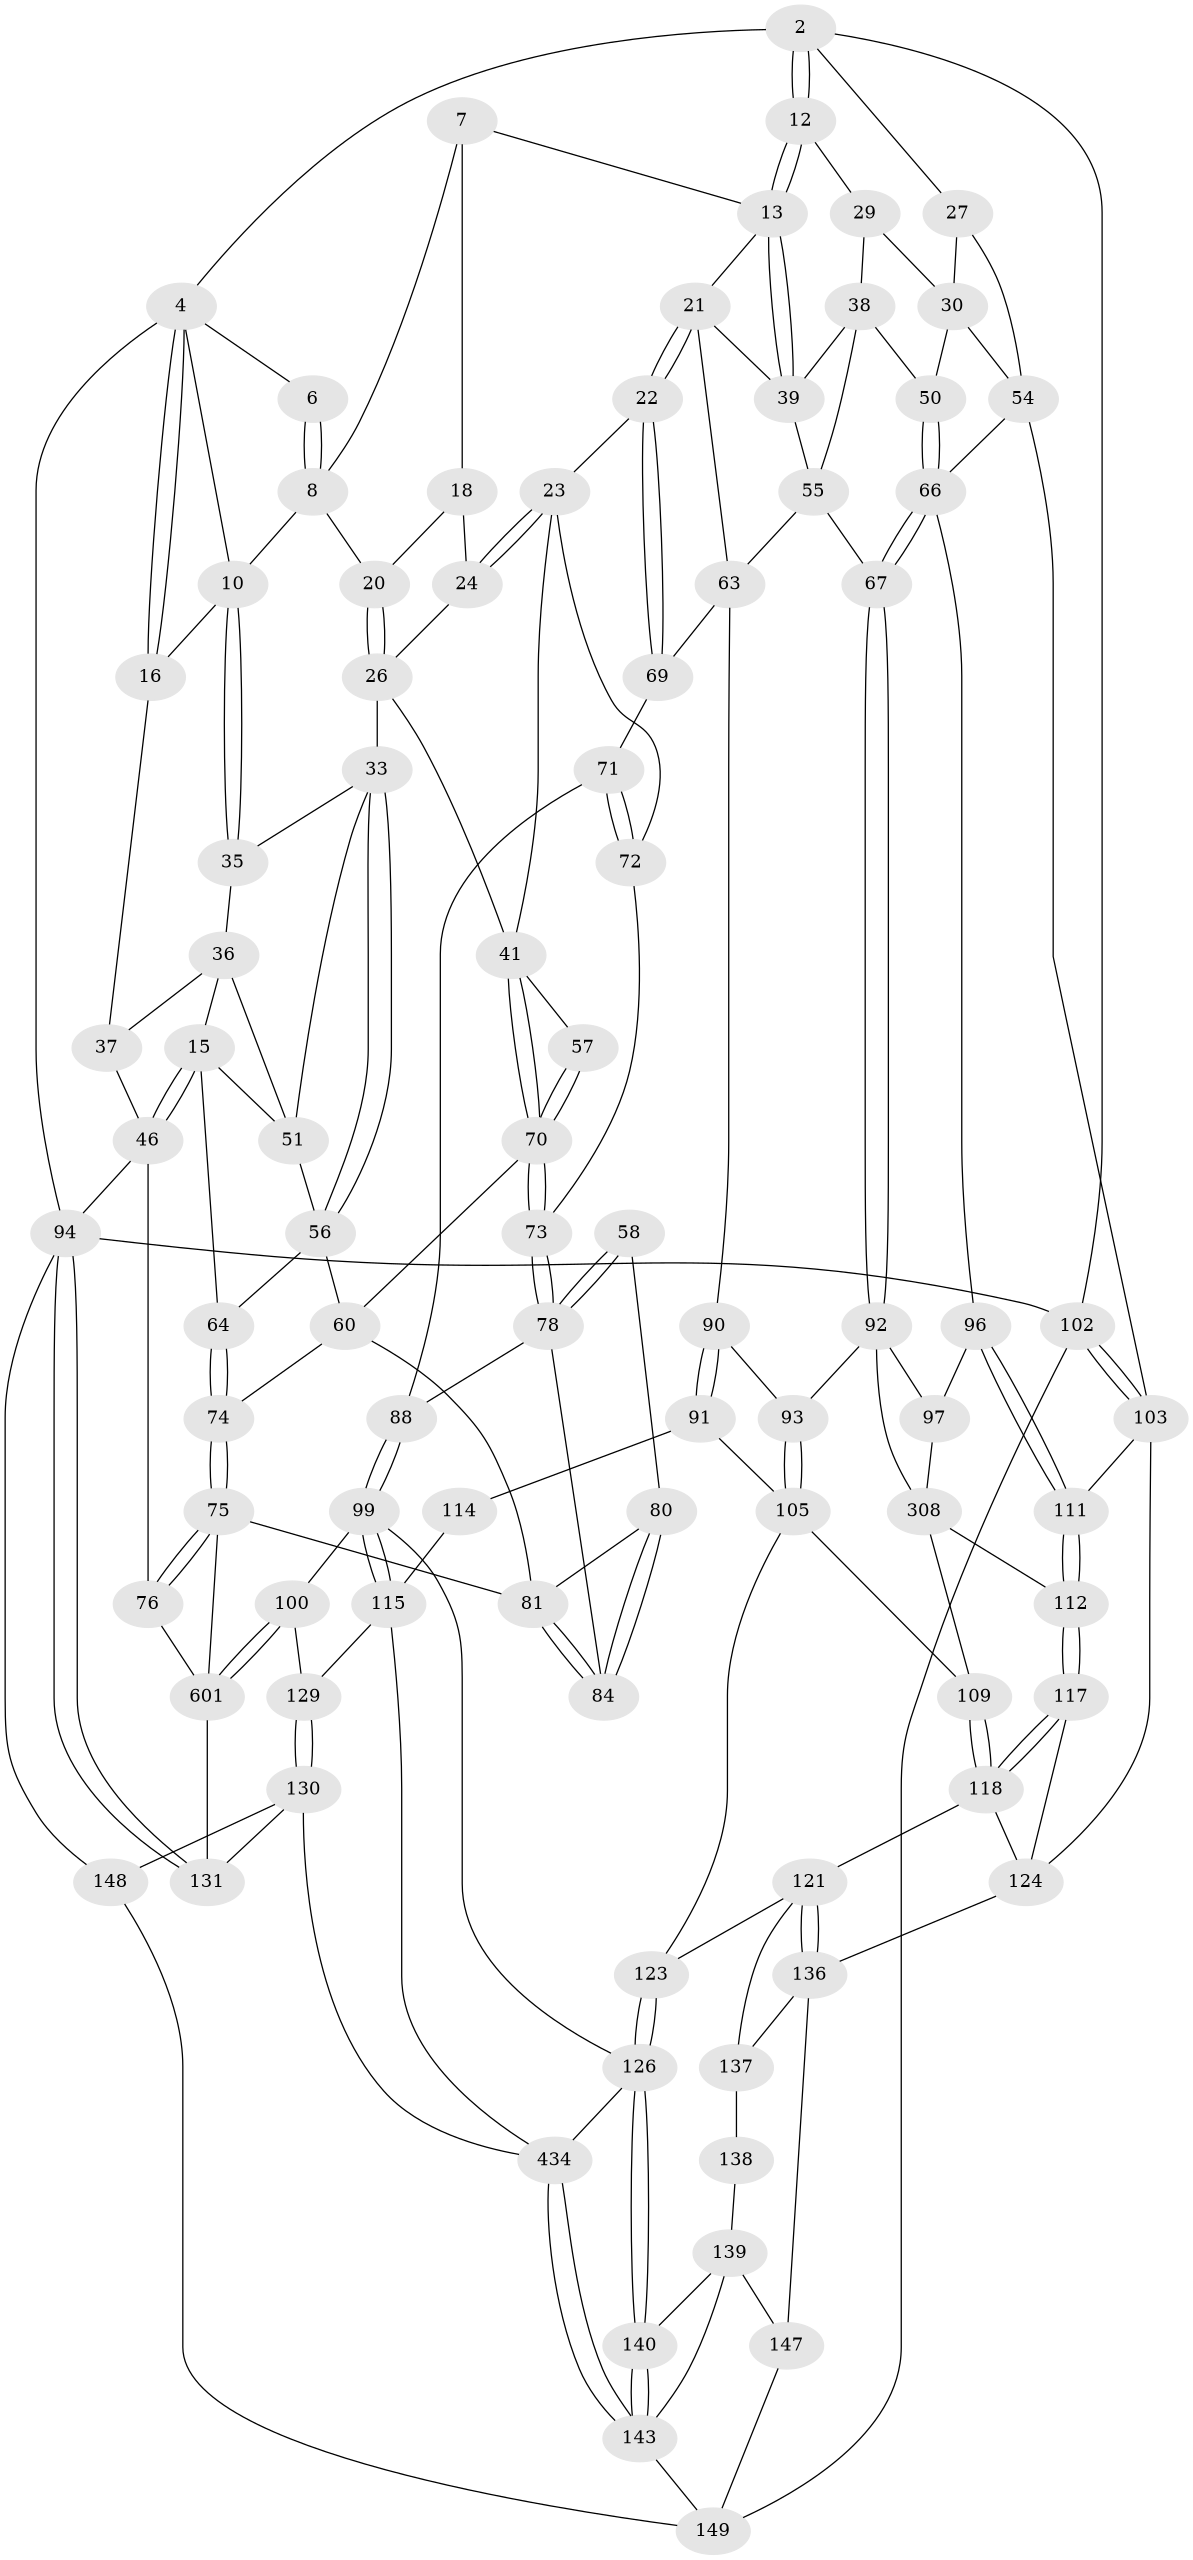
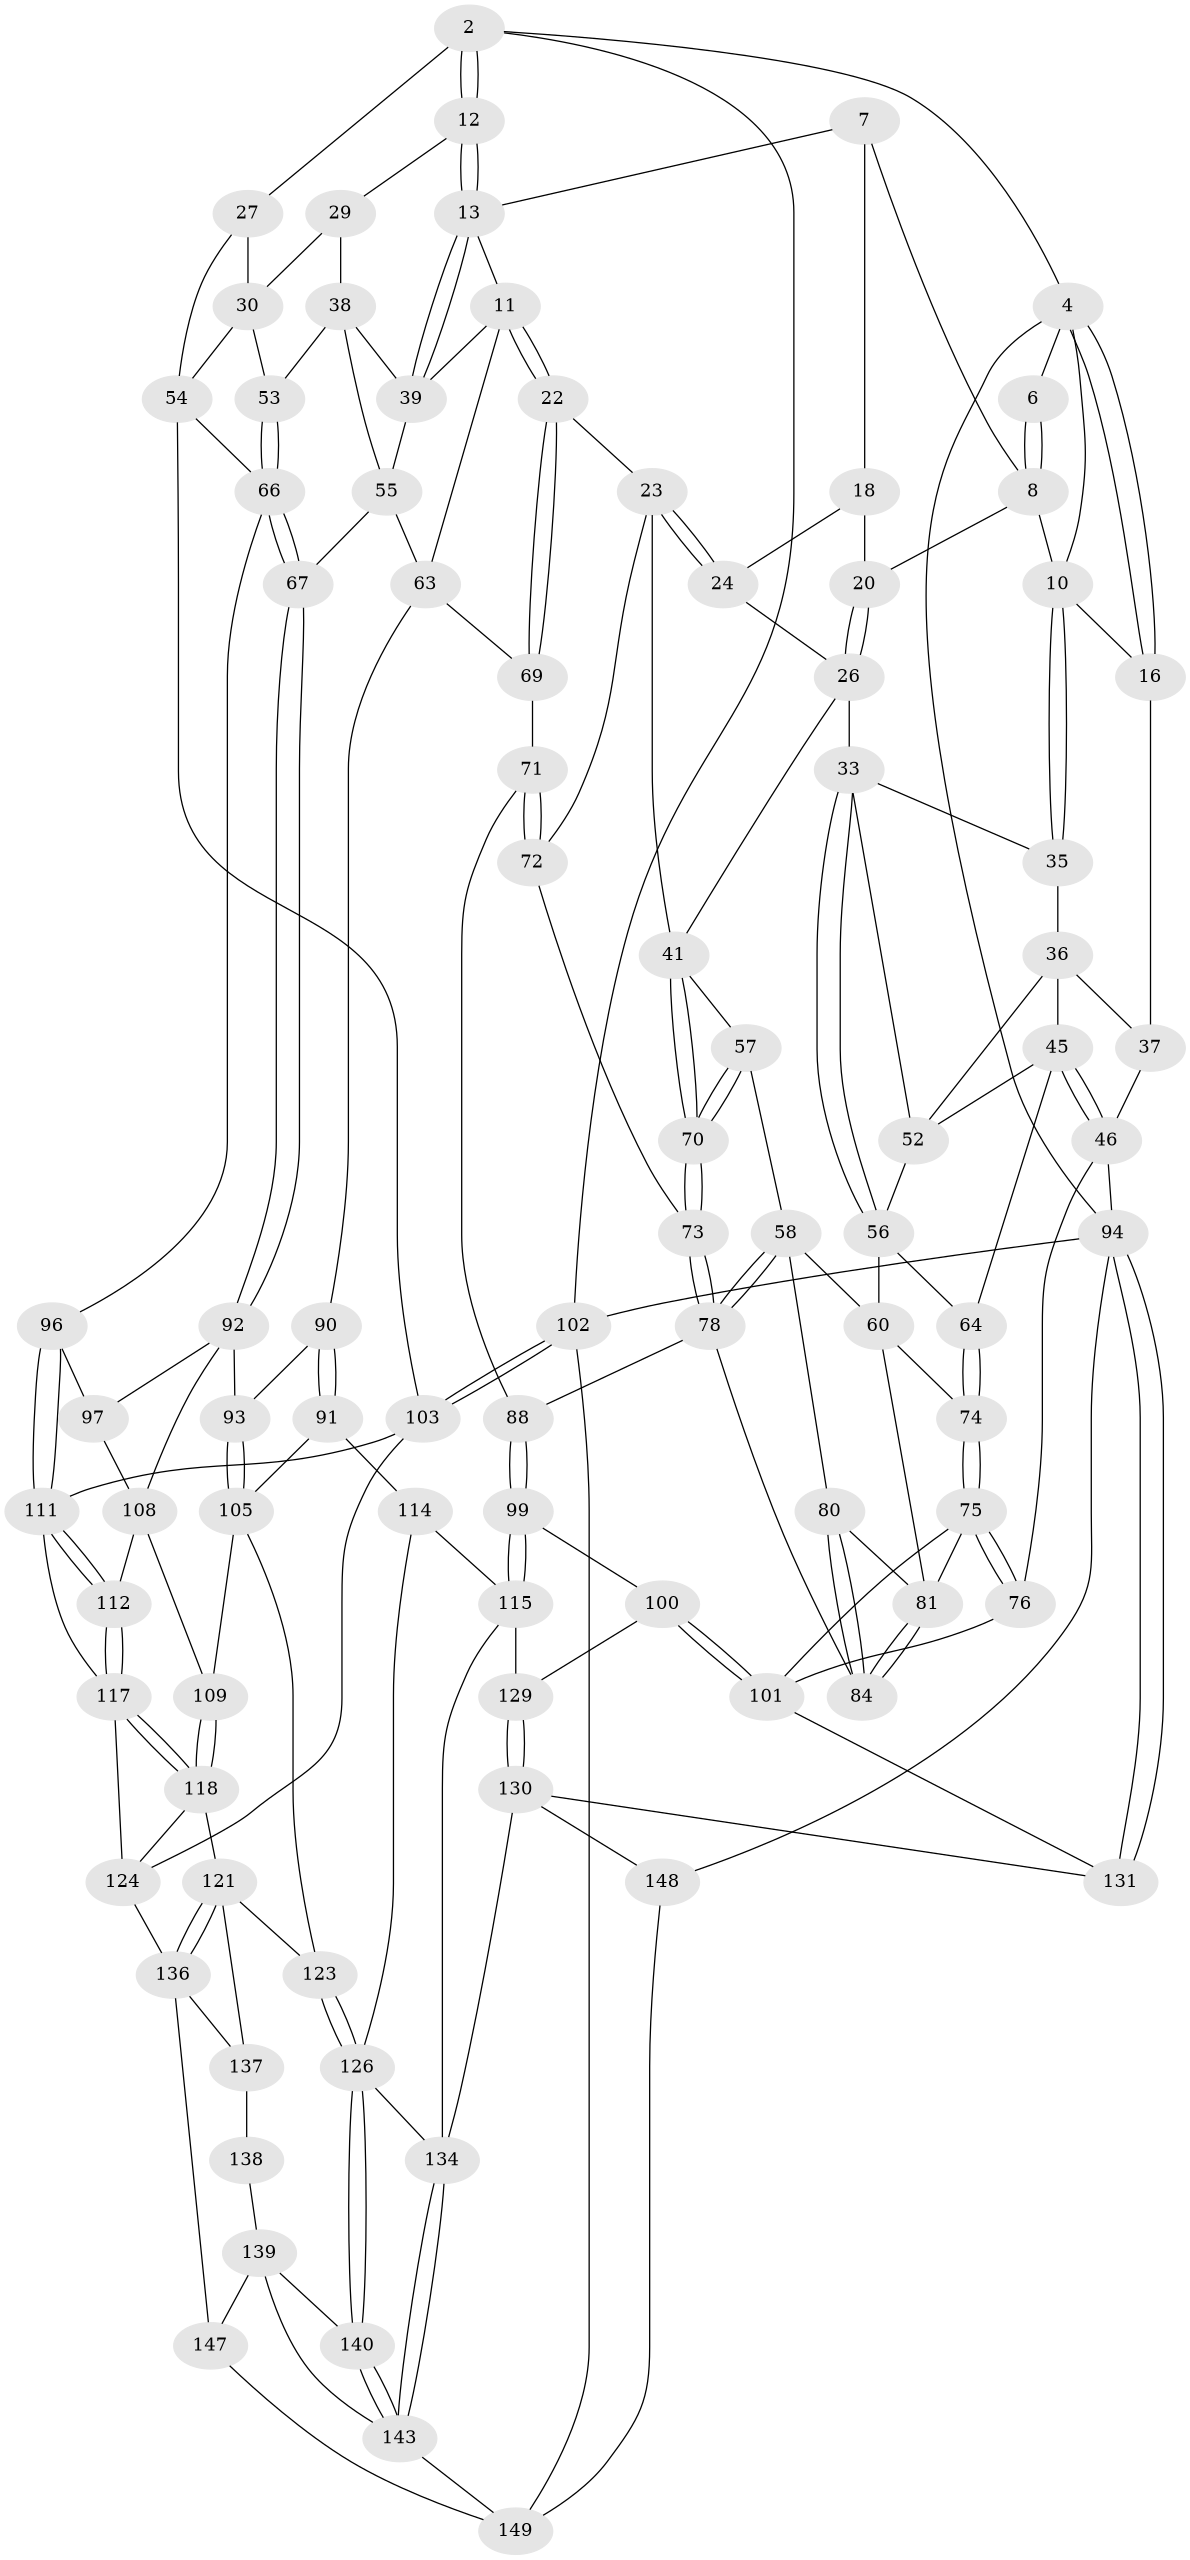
node "21": label "21" -> "11"
node "50": label "50" -> "53"
node "15": label "15" -> "45"
edge "57" -- "58": added
node "51": label "51" -> "52"
edge "70" -- "60": now "58" -- "60"
node "308": label "308" -> "108"
edge "111" -- "117": added
node "601": label "601" -> "101"
edge "99" -- "126": now "114" -- "126"
node "434": label "434" -> "134"
